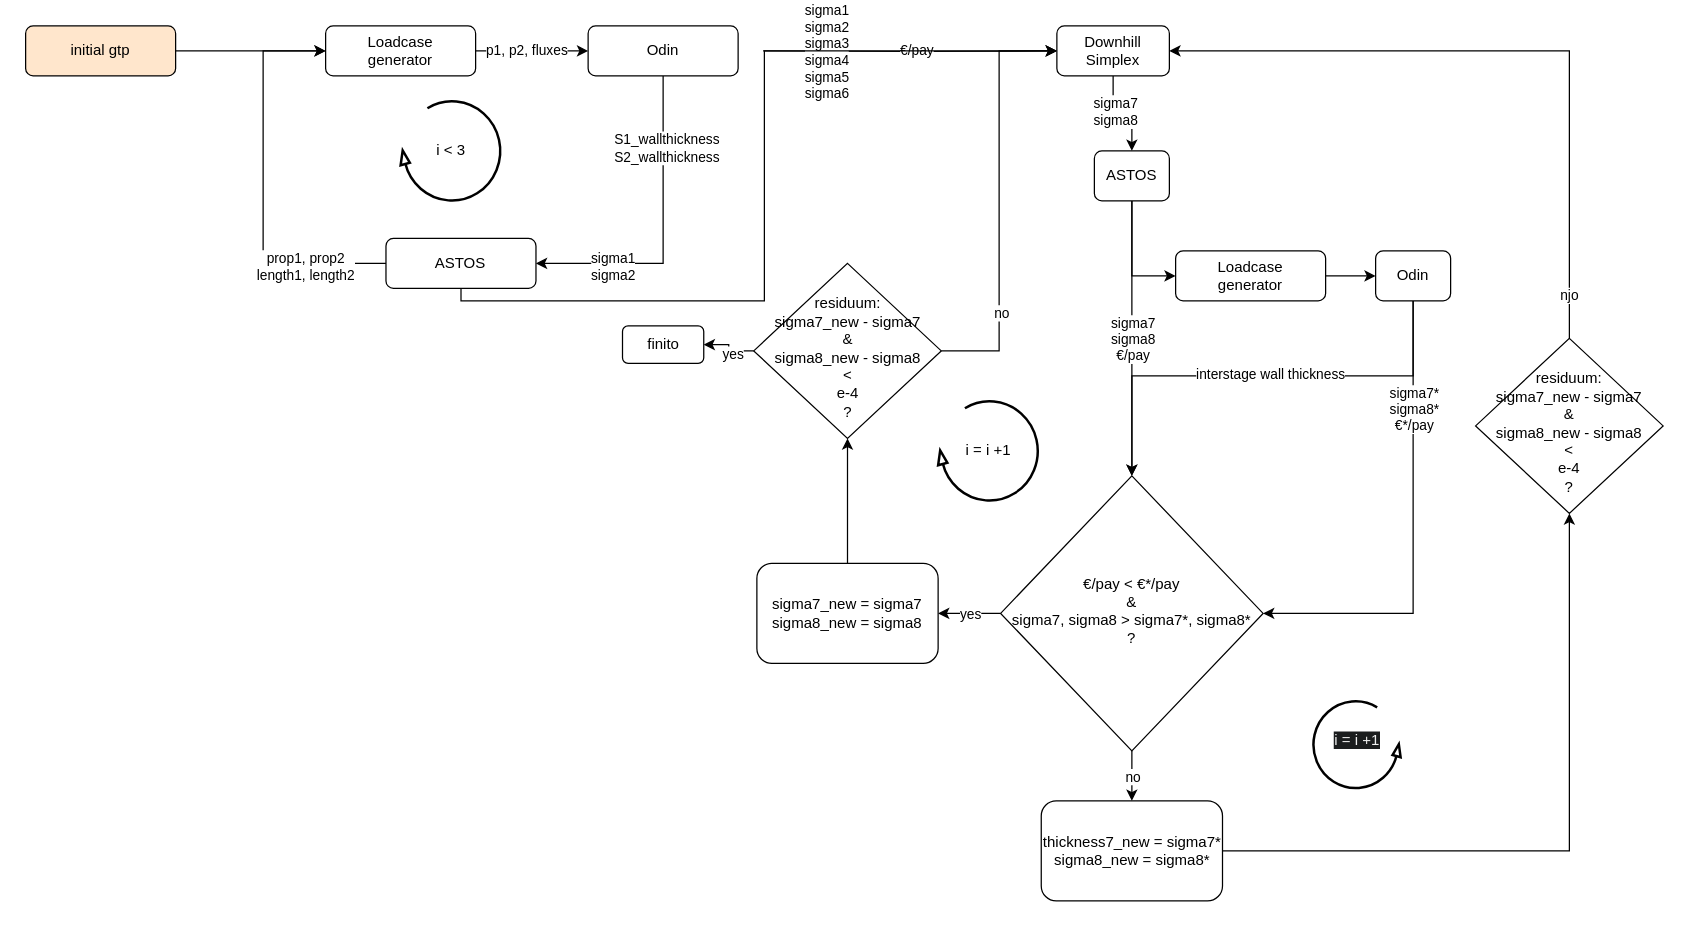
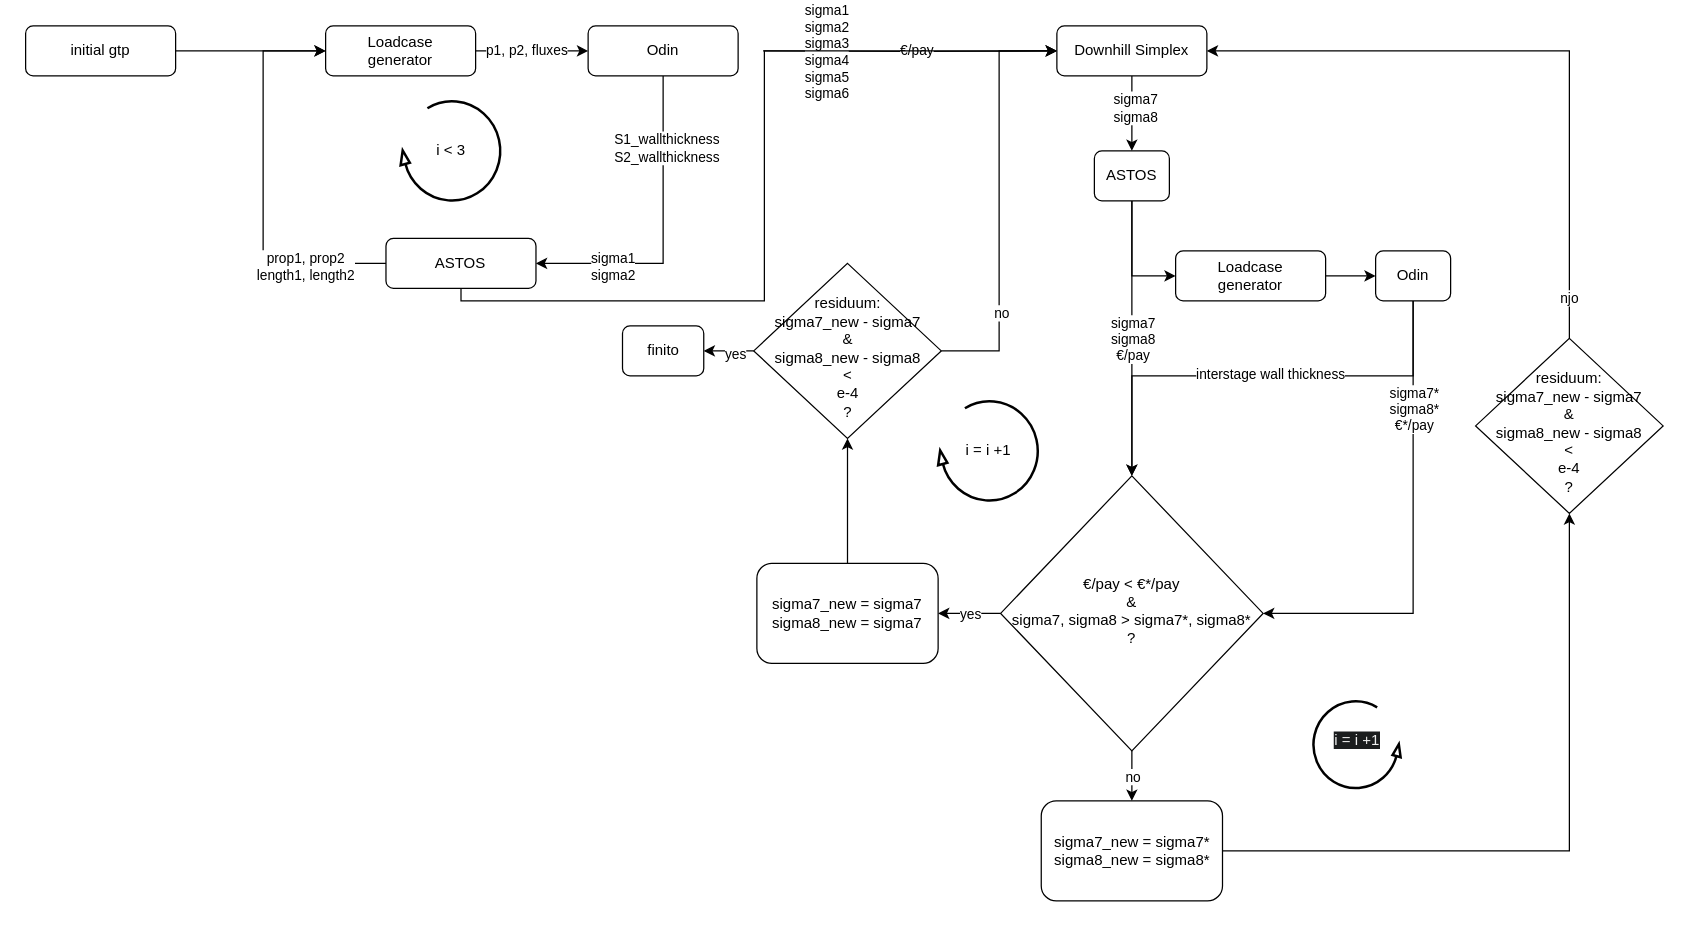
node "initial gtp": fillcolor #ffe6cc -> #ffffff
node "Downhill Simplex": size 113x50 -> 150x50
node "finito": size 81x38 -> 81x50
node "sigma7_new = sigma7 sigma8_new = sigma8": label "sigma7_new = sigma7 sigma8_new = sigma8" -> "sigma7_new = sigma7 sigma8_new = sigma7"
node "thickness7_new = sigma7* sigma8_new = sigma8*": label "thickness7_new = sigma7* sigma8_new = sigma8*" -> "sigma7_new = sigma7* sigma8_new = sigma8*"
